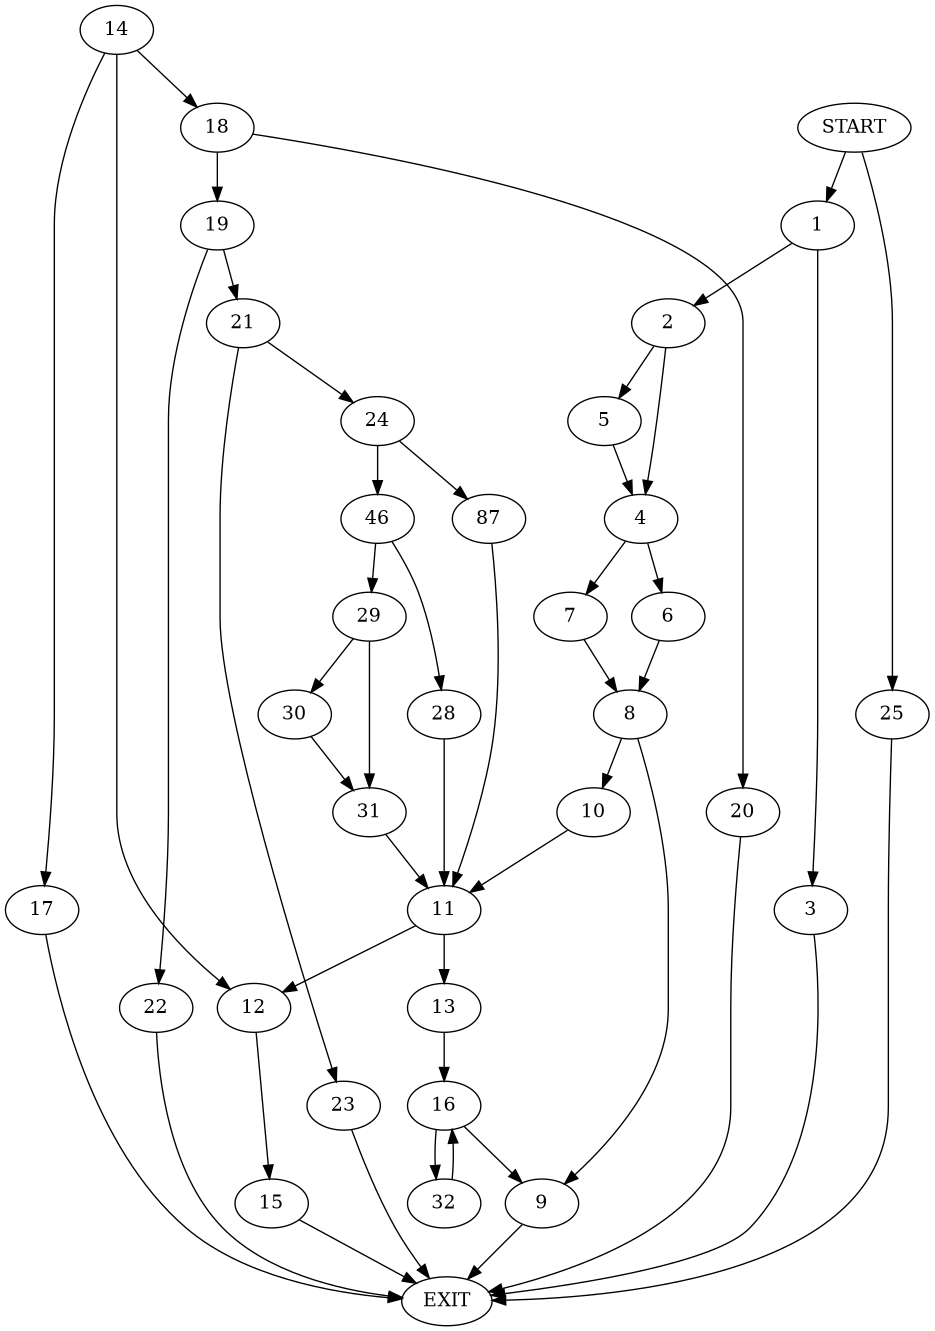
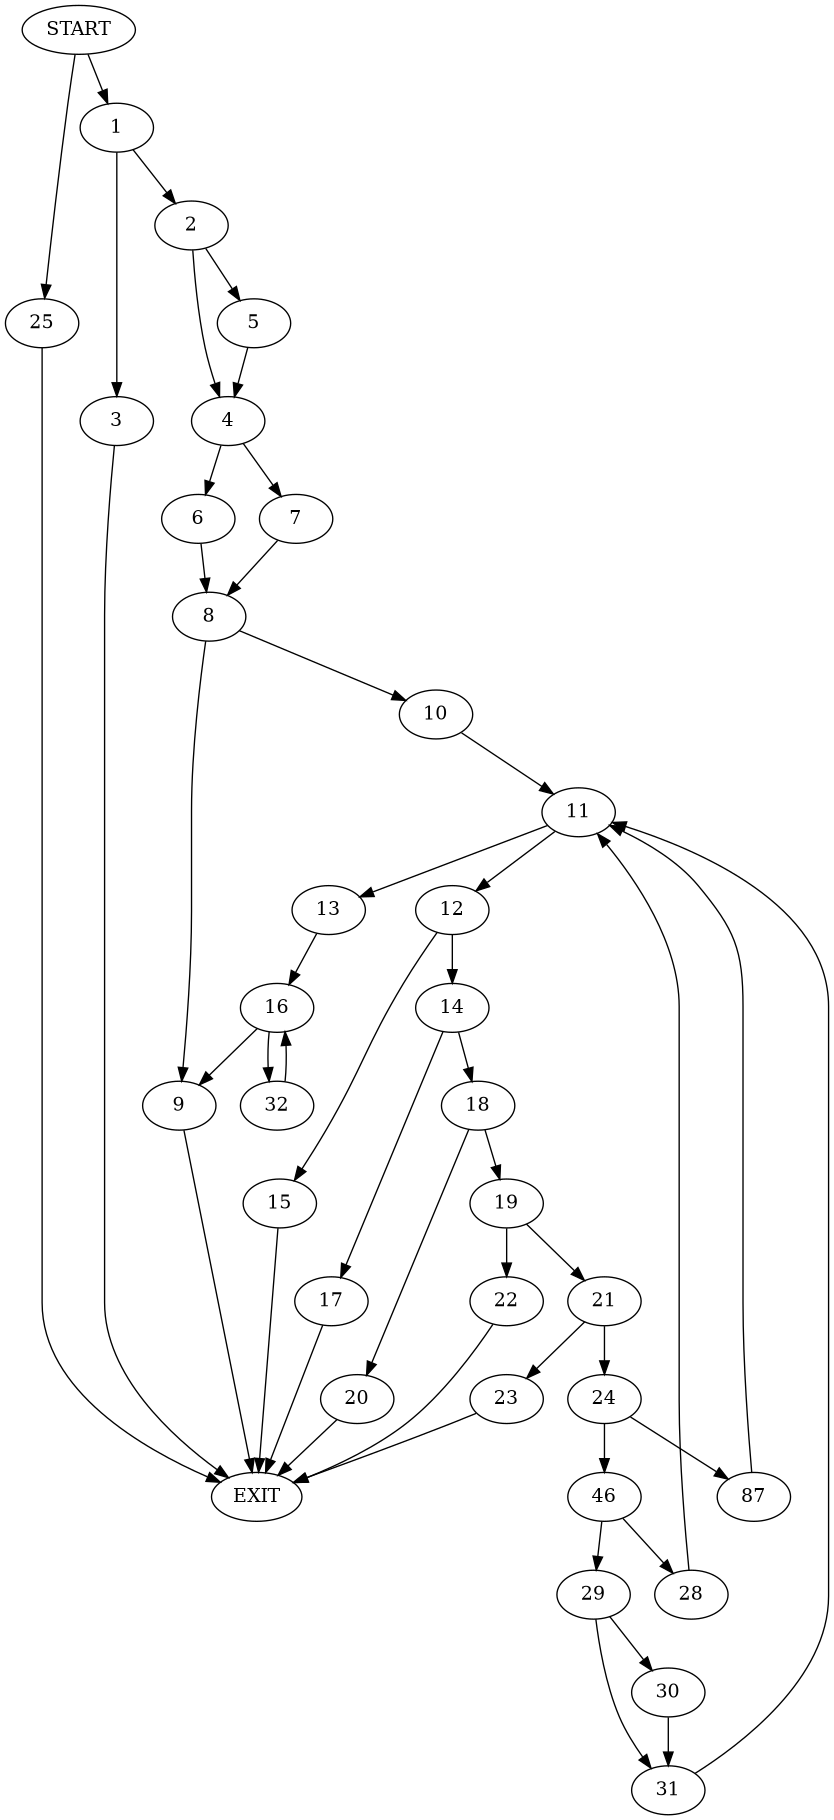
edge "14" -> "12": reversed
